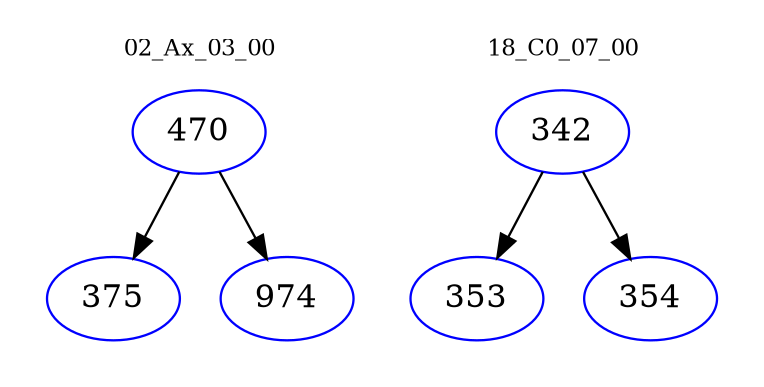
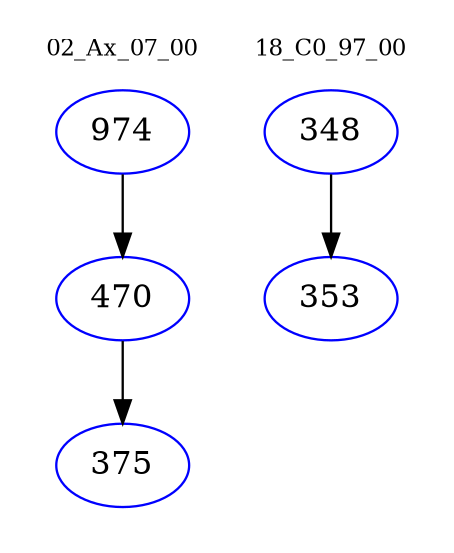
cluster "02_Ax_03_00": label "02_Ax_03_00" -> "02_Ax_07_00"
cluster "18_C0_07_00": label "18_C0_07_00" -> "18_C0_97_00"
node "342": label "342" -> "348"
edge "470" -> "974": reversed
node "354": removed
